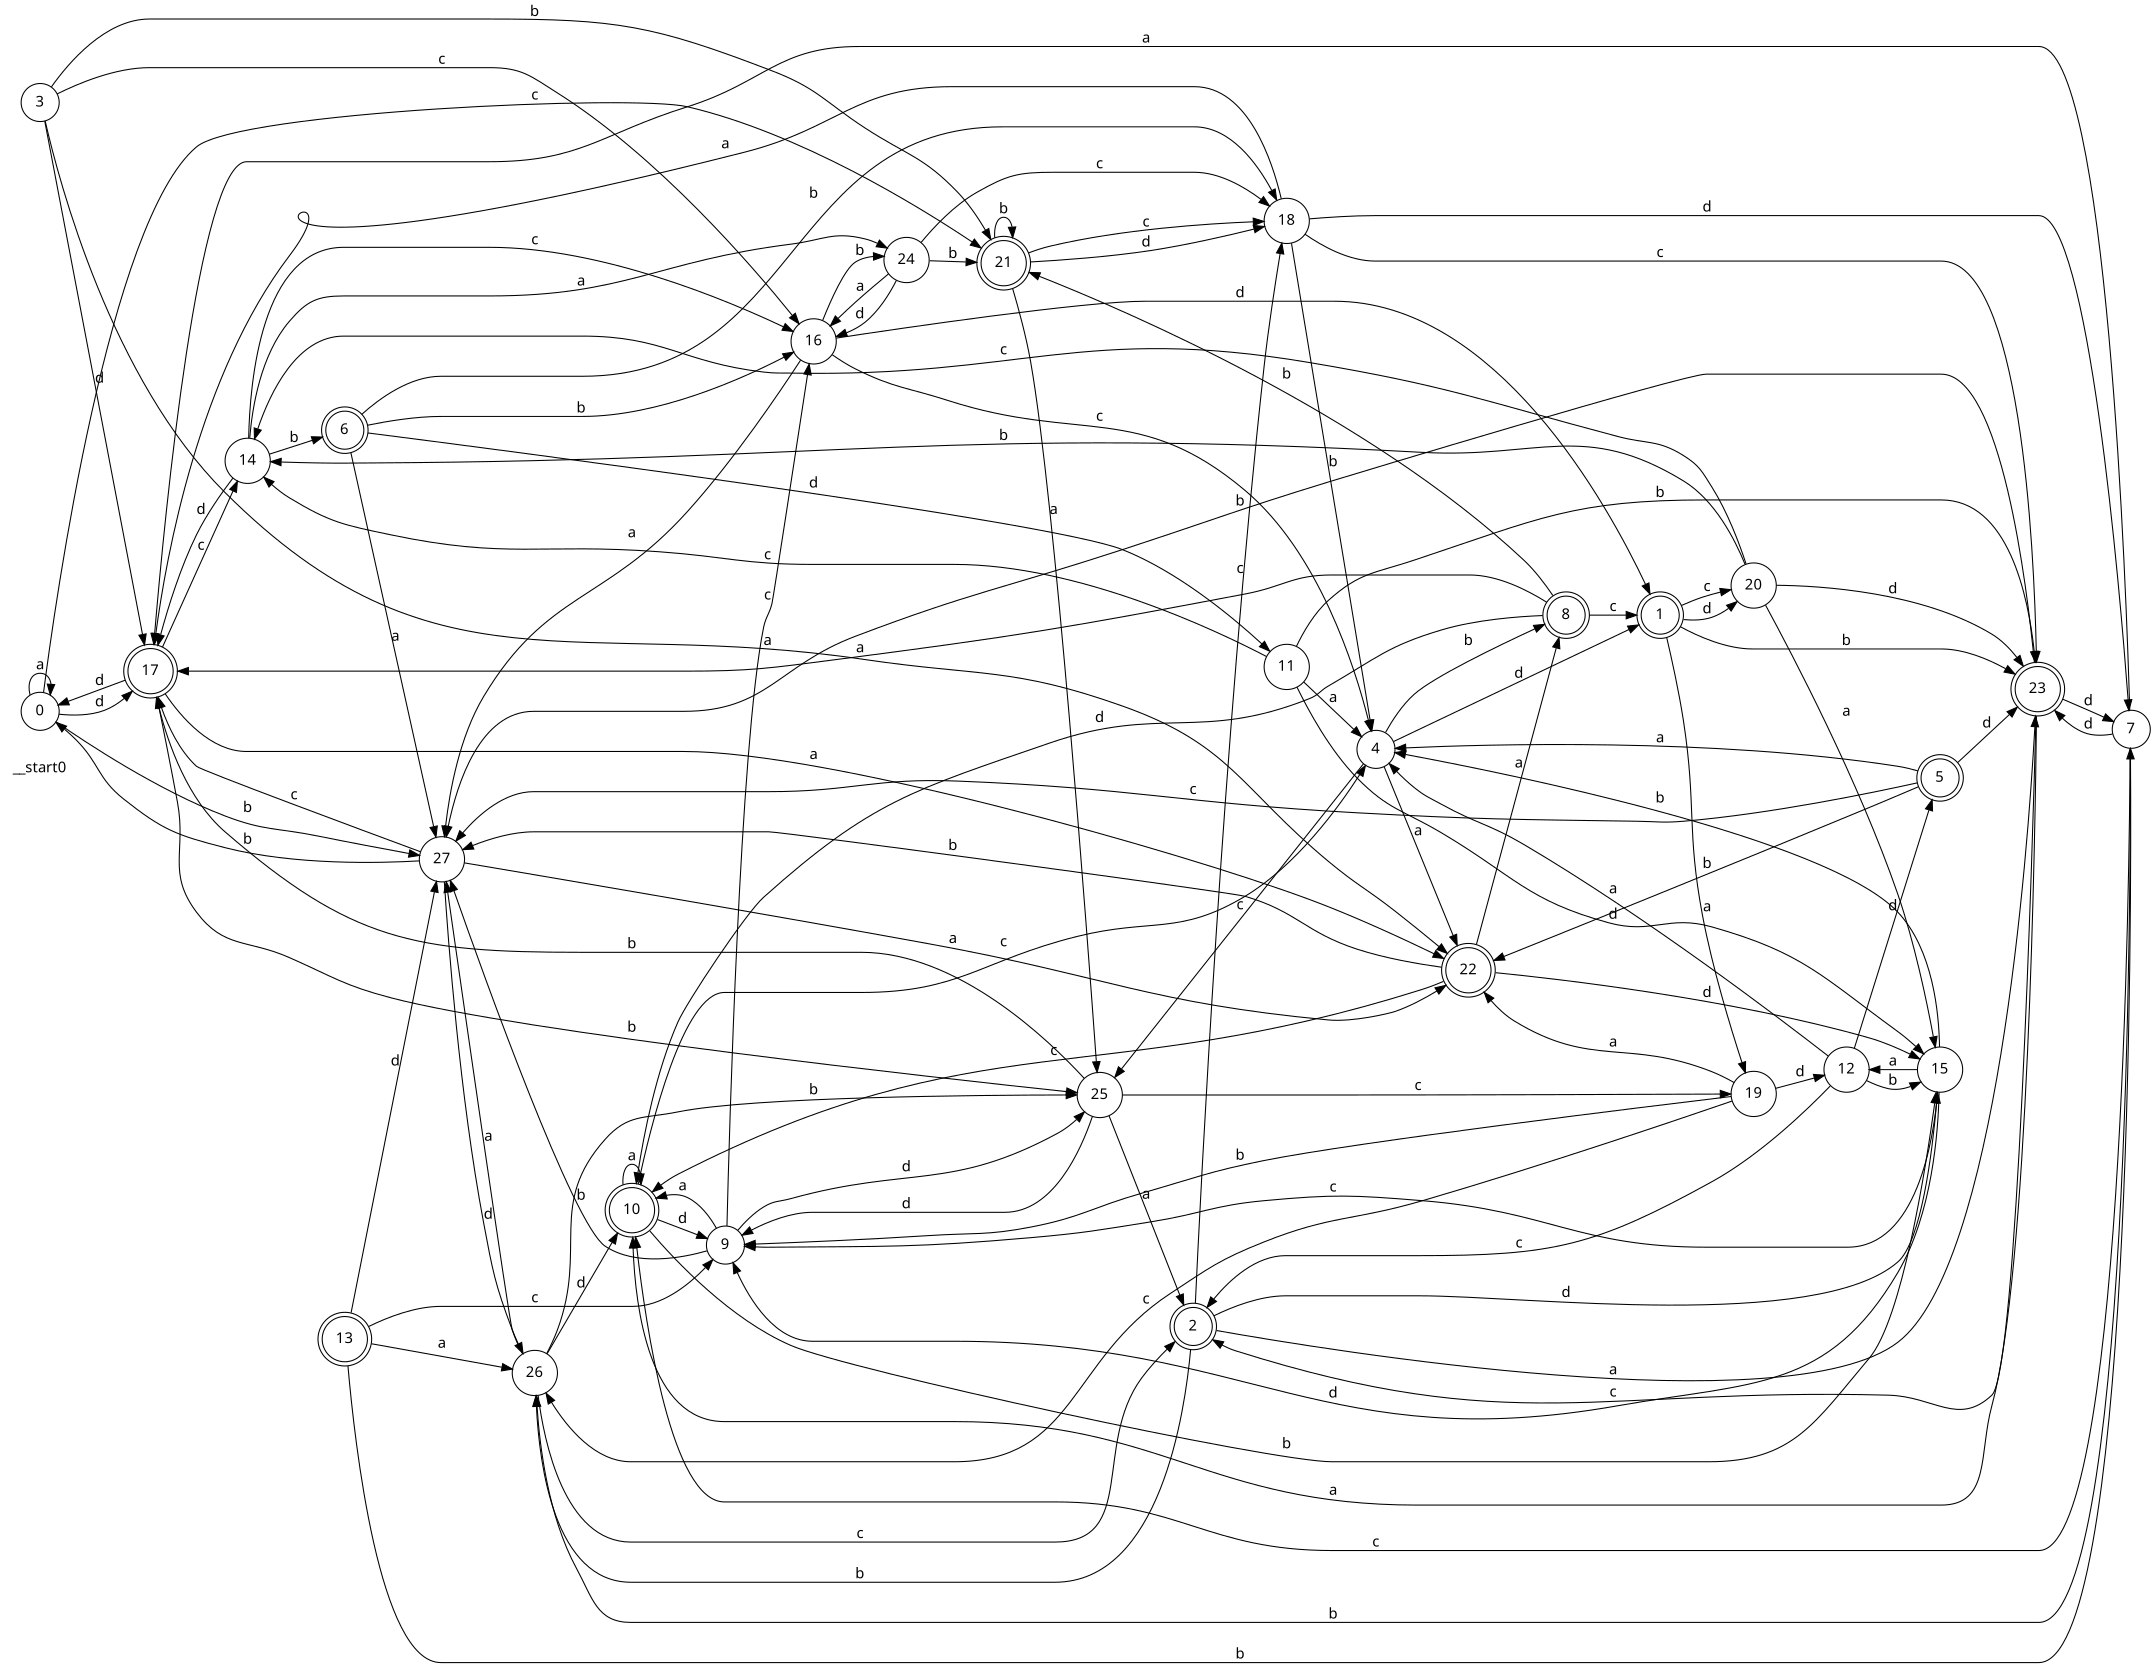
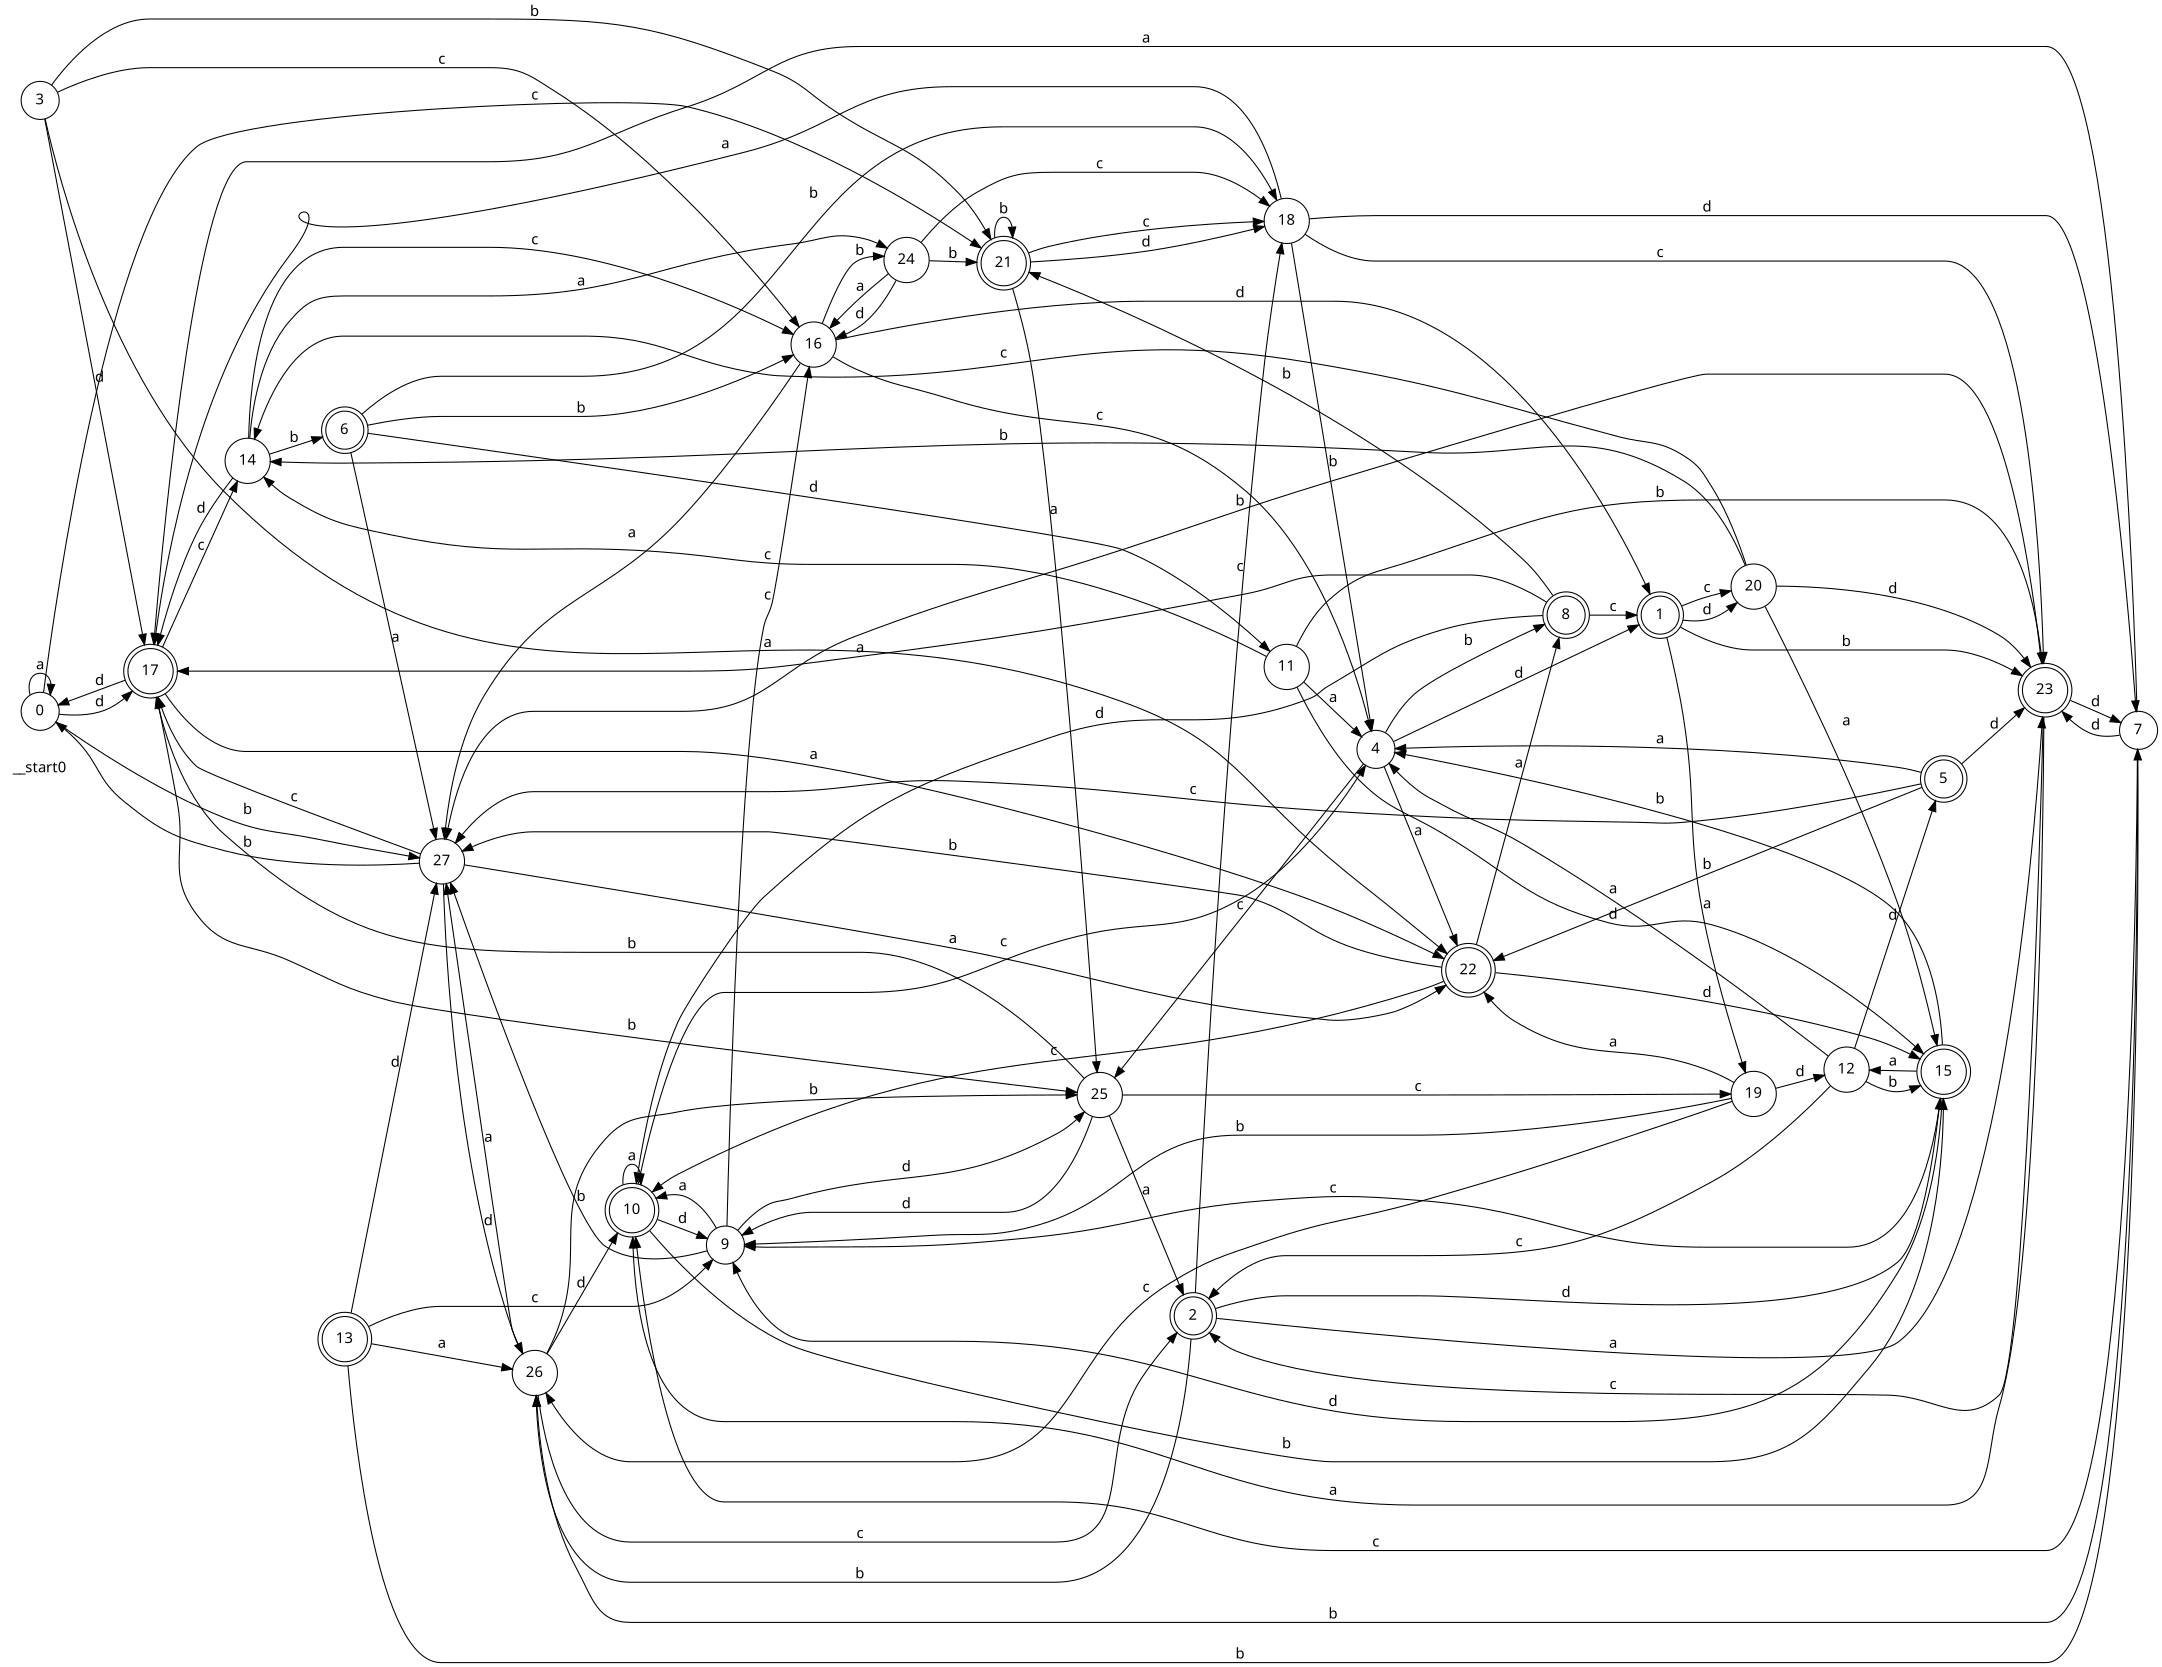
node "15": shape circle -> doublecircle
